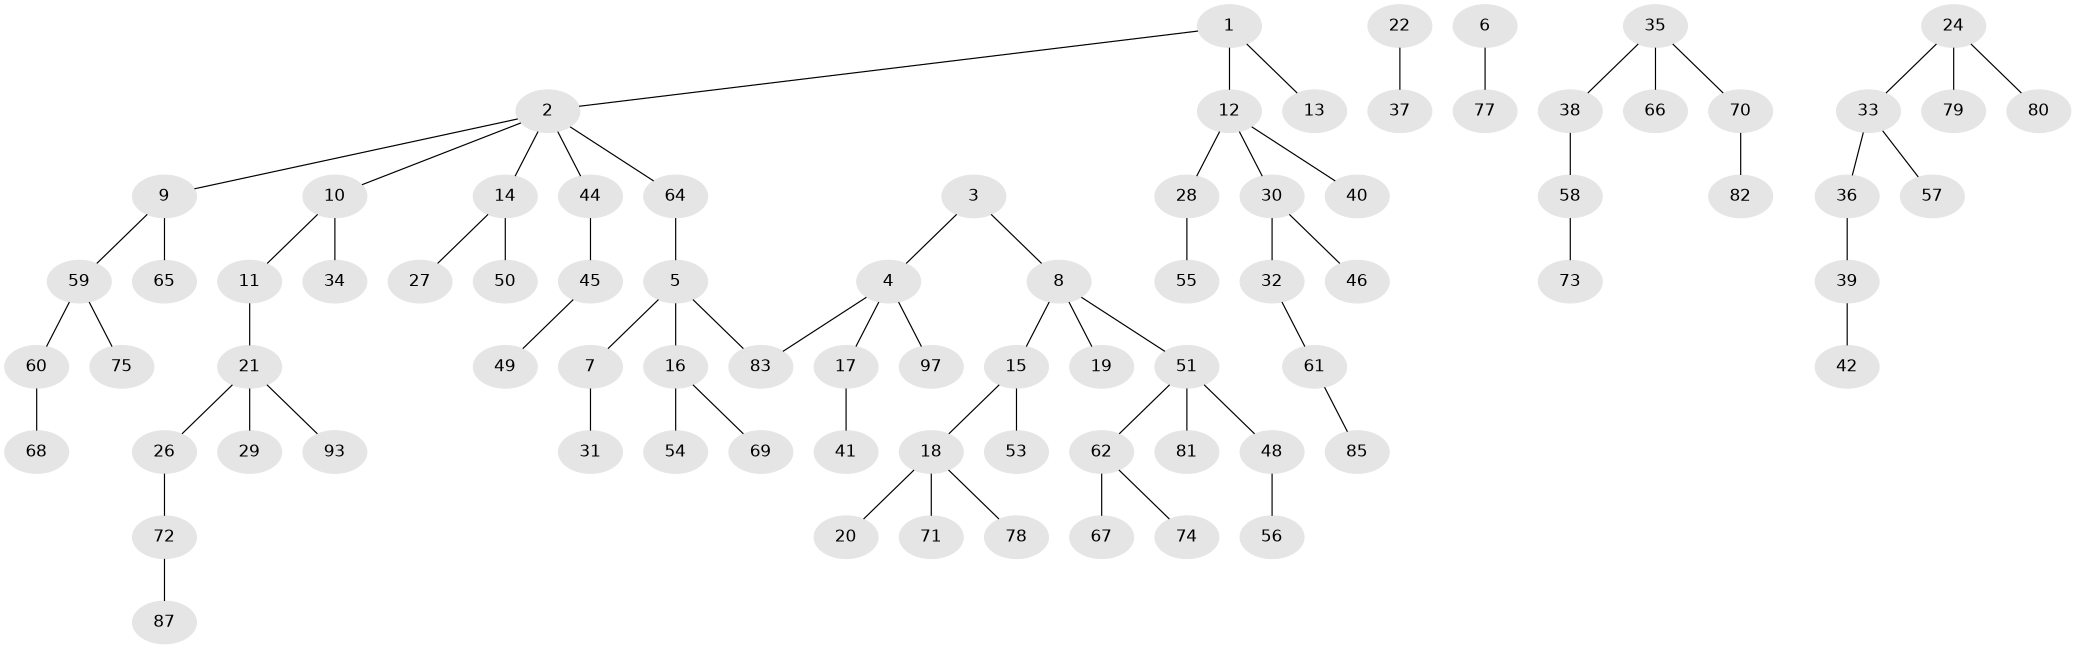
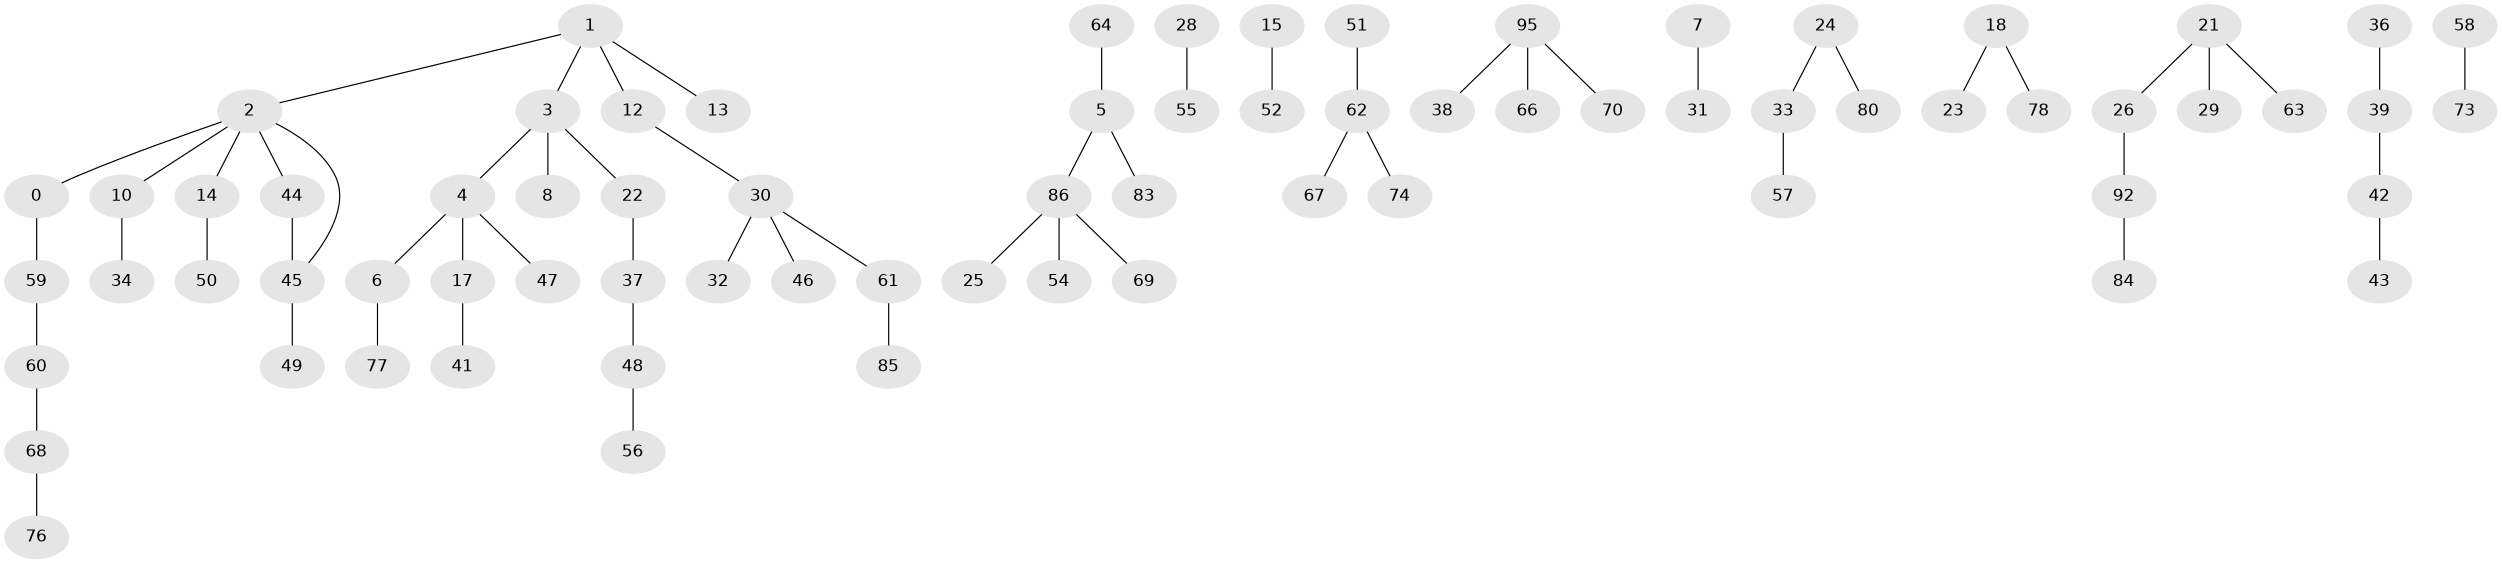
node "35": label "35" -> "95"
edge "1" -- "3": added
node "79": removed
edge "3" -- "22": added
edge "2" -- "64": now "2" -- "45"
edge "12" -- "28": removed
edge "38" -- "58": removed
edge "33" -- "36": removed
node "9": label "9" -> "0"
node "40": removed
node "82": removed
node "65": removed
node "11": removed
node "27": removed
node "25": added
node "43": added
edge "5" -- "7": removed
edge "4" -- "83": now "4" -- "6"
edge "8" -- "15": removed
edge "8" -- "51": removed
edge "32" -- "61": now "30" -- "61"
node "75": removed
node "16": label "16" -> "86"
node "97": label "97" -> "47"
node "19": removed
edge "15" -- "18": removed
edge "51" -- "48": now "37" -- "48"
node "93": label "93" -> "63"
node "53": label "53" -> "52"
node "81": removed
node "76": added
node "72": label "72" -> "92"
node "20": label "20" -> "23"
node "71": removed
node "87": label "87" -> "84"
